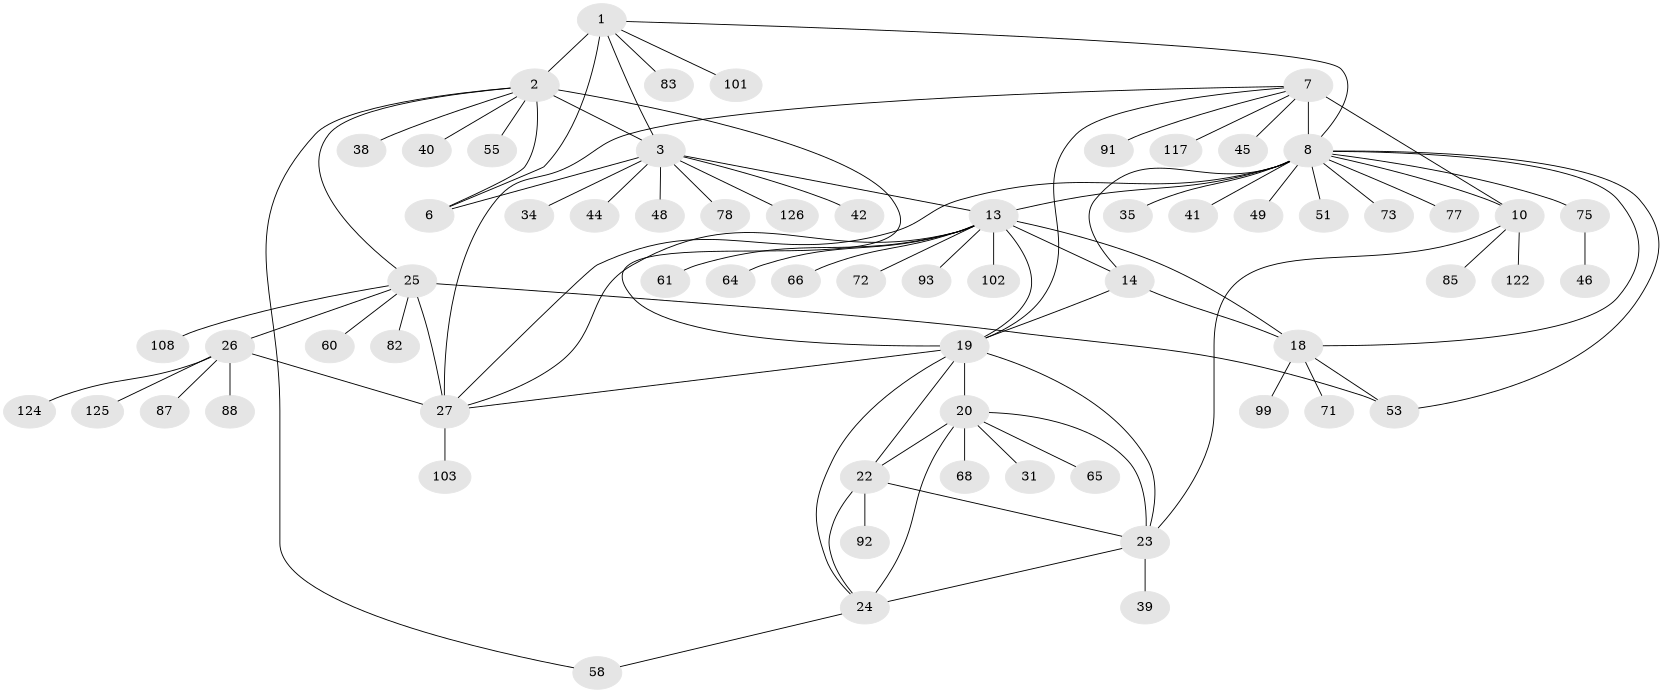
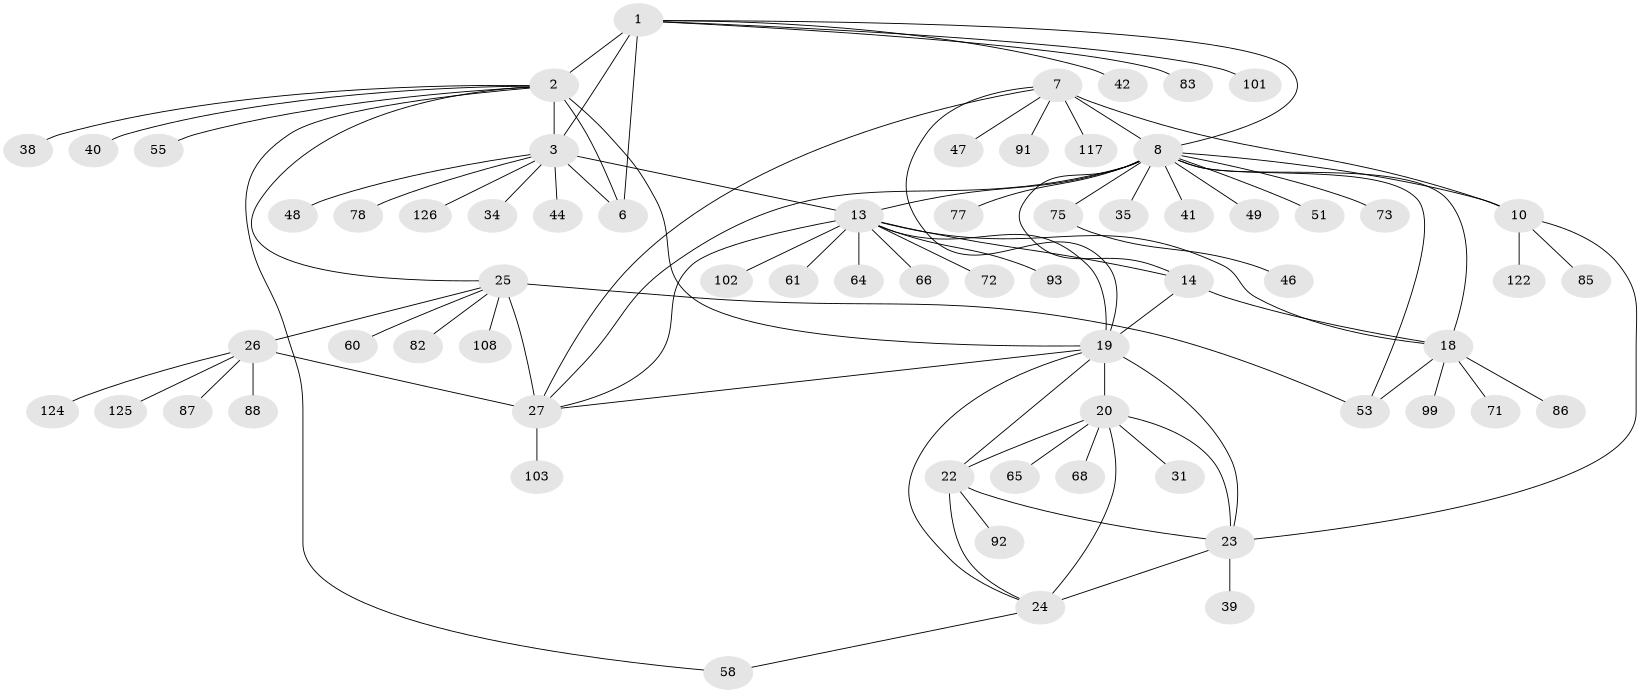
node "45": label "45" -> "47"
edge "3" -- "42": now "1" -- "42"
node "86": added
